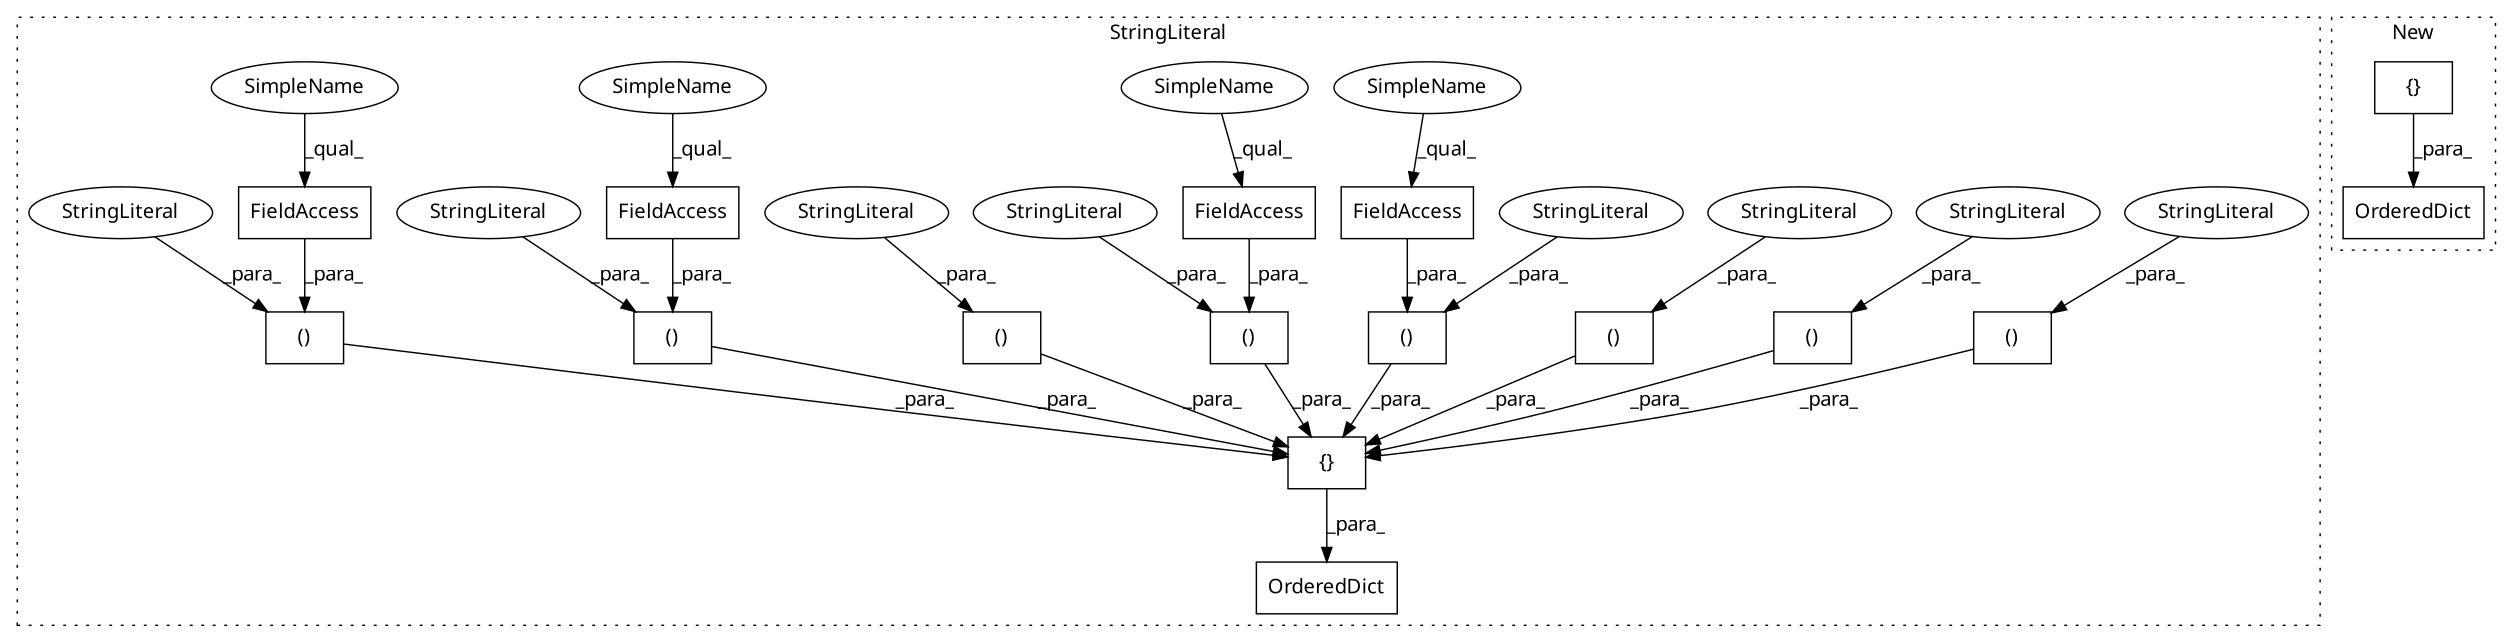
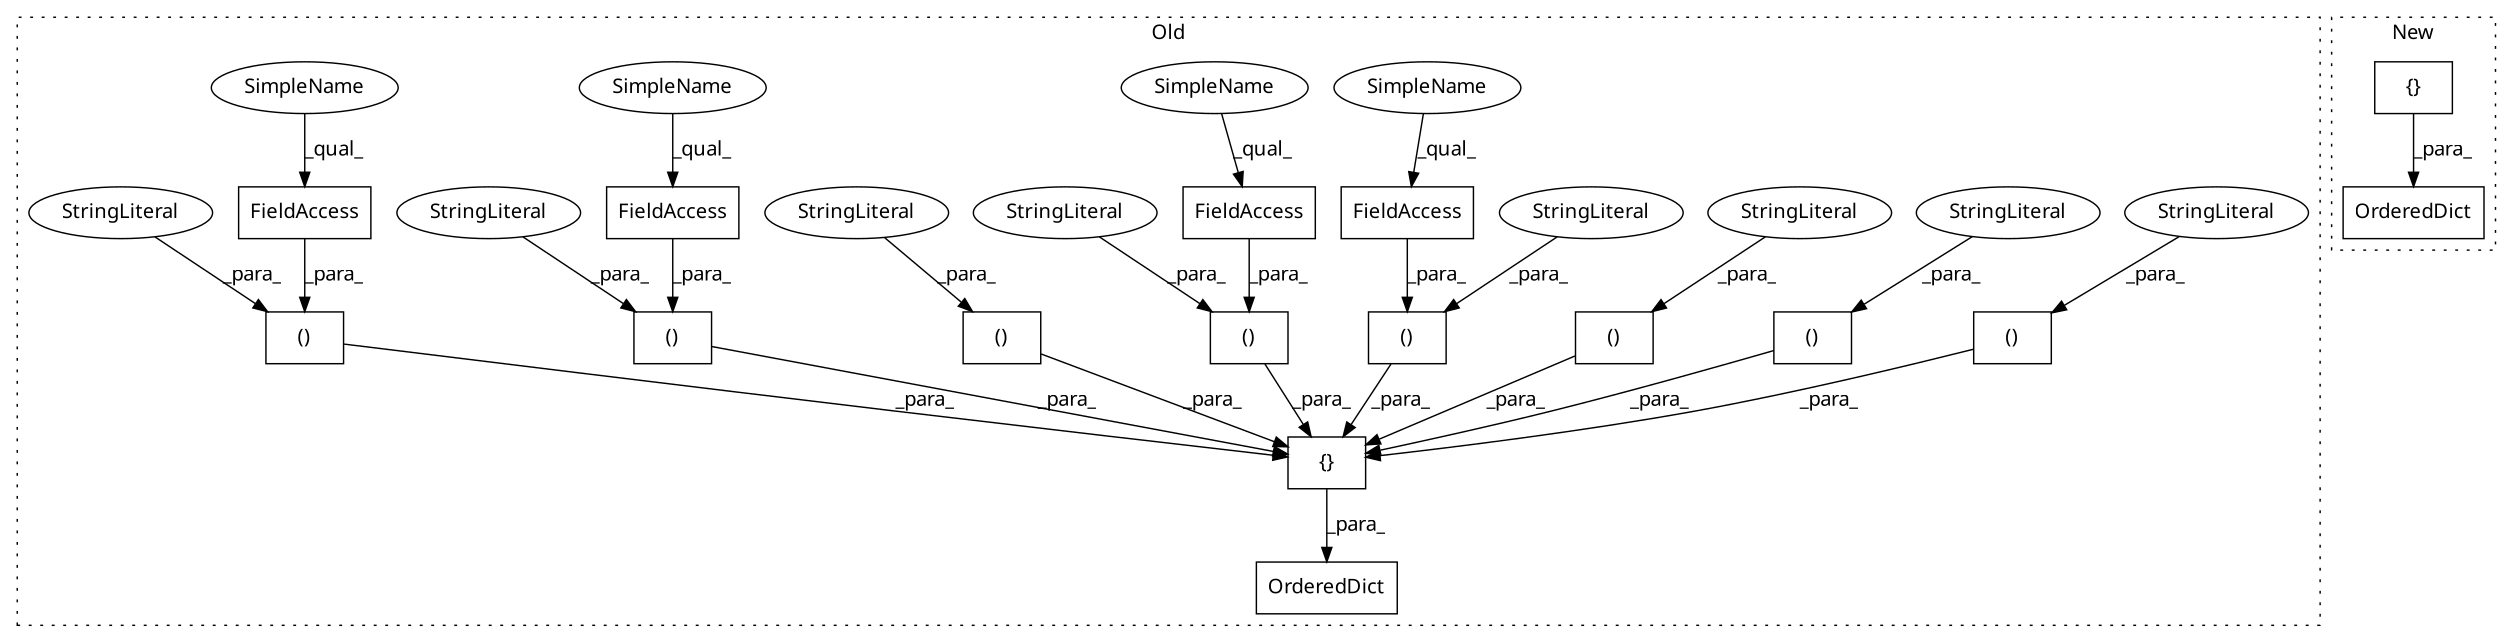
cluster "StringLiteral": label "StringLiteral" -> "Old"
